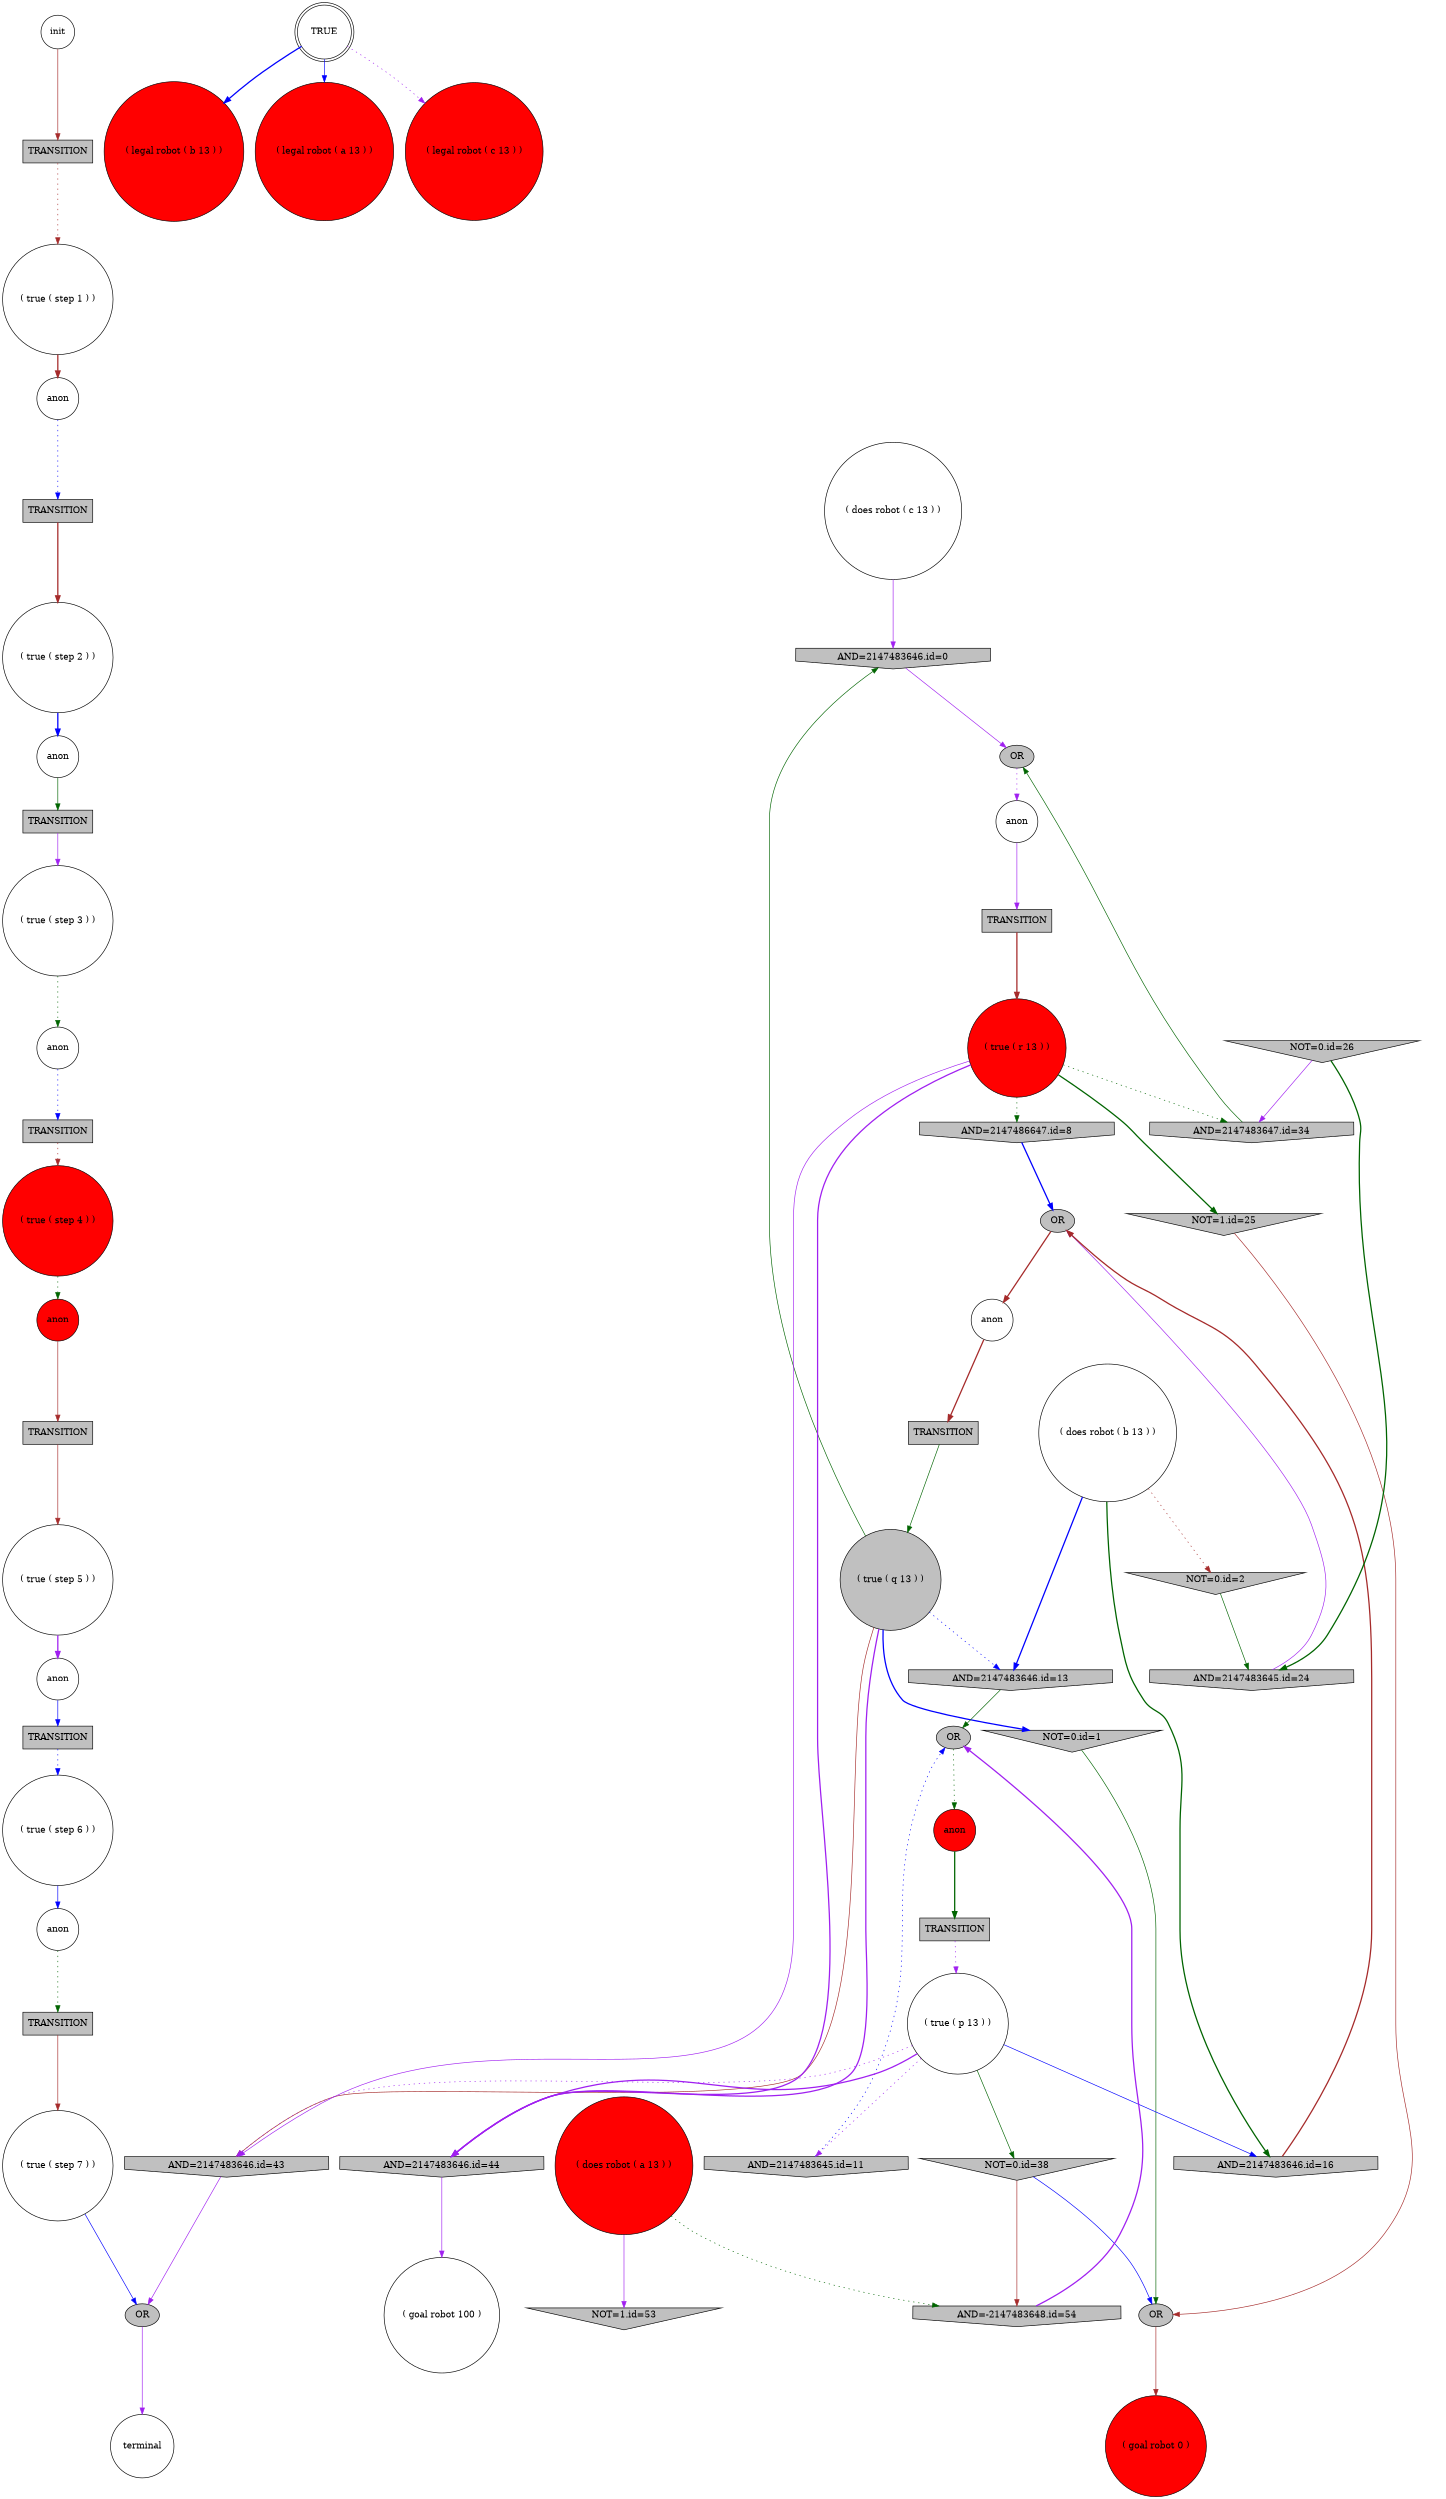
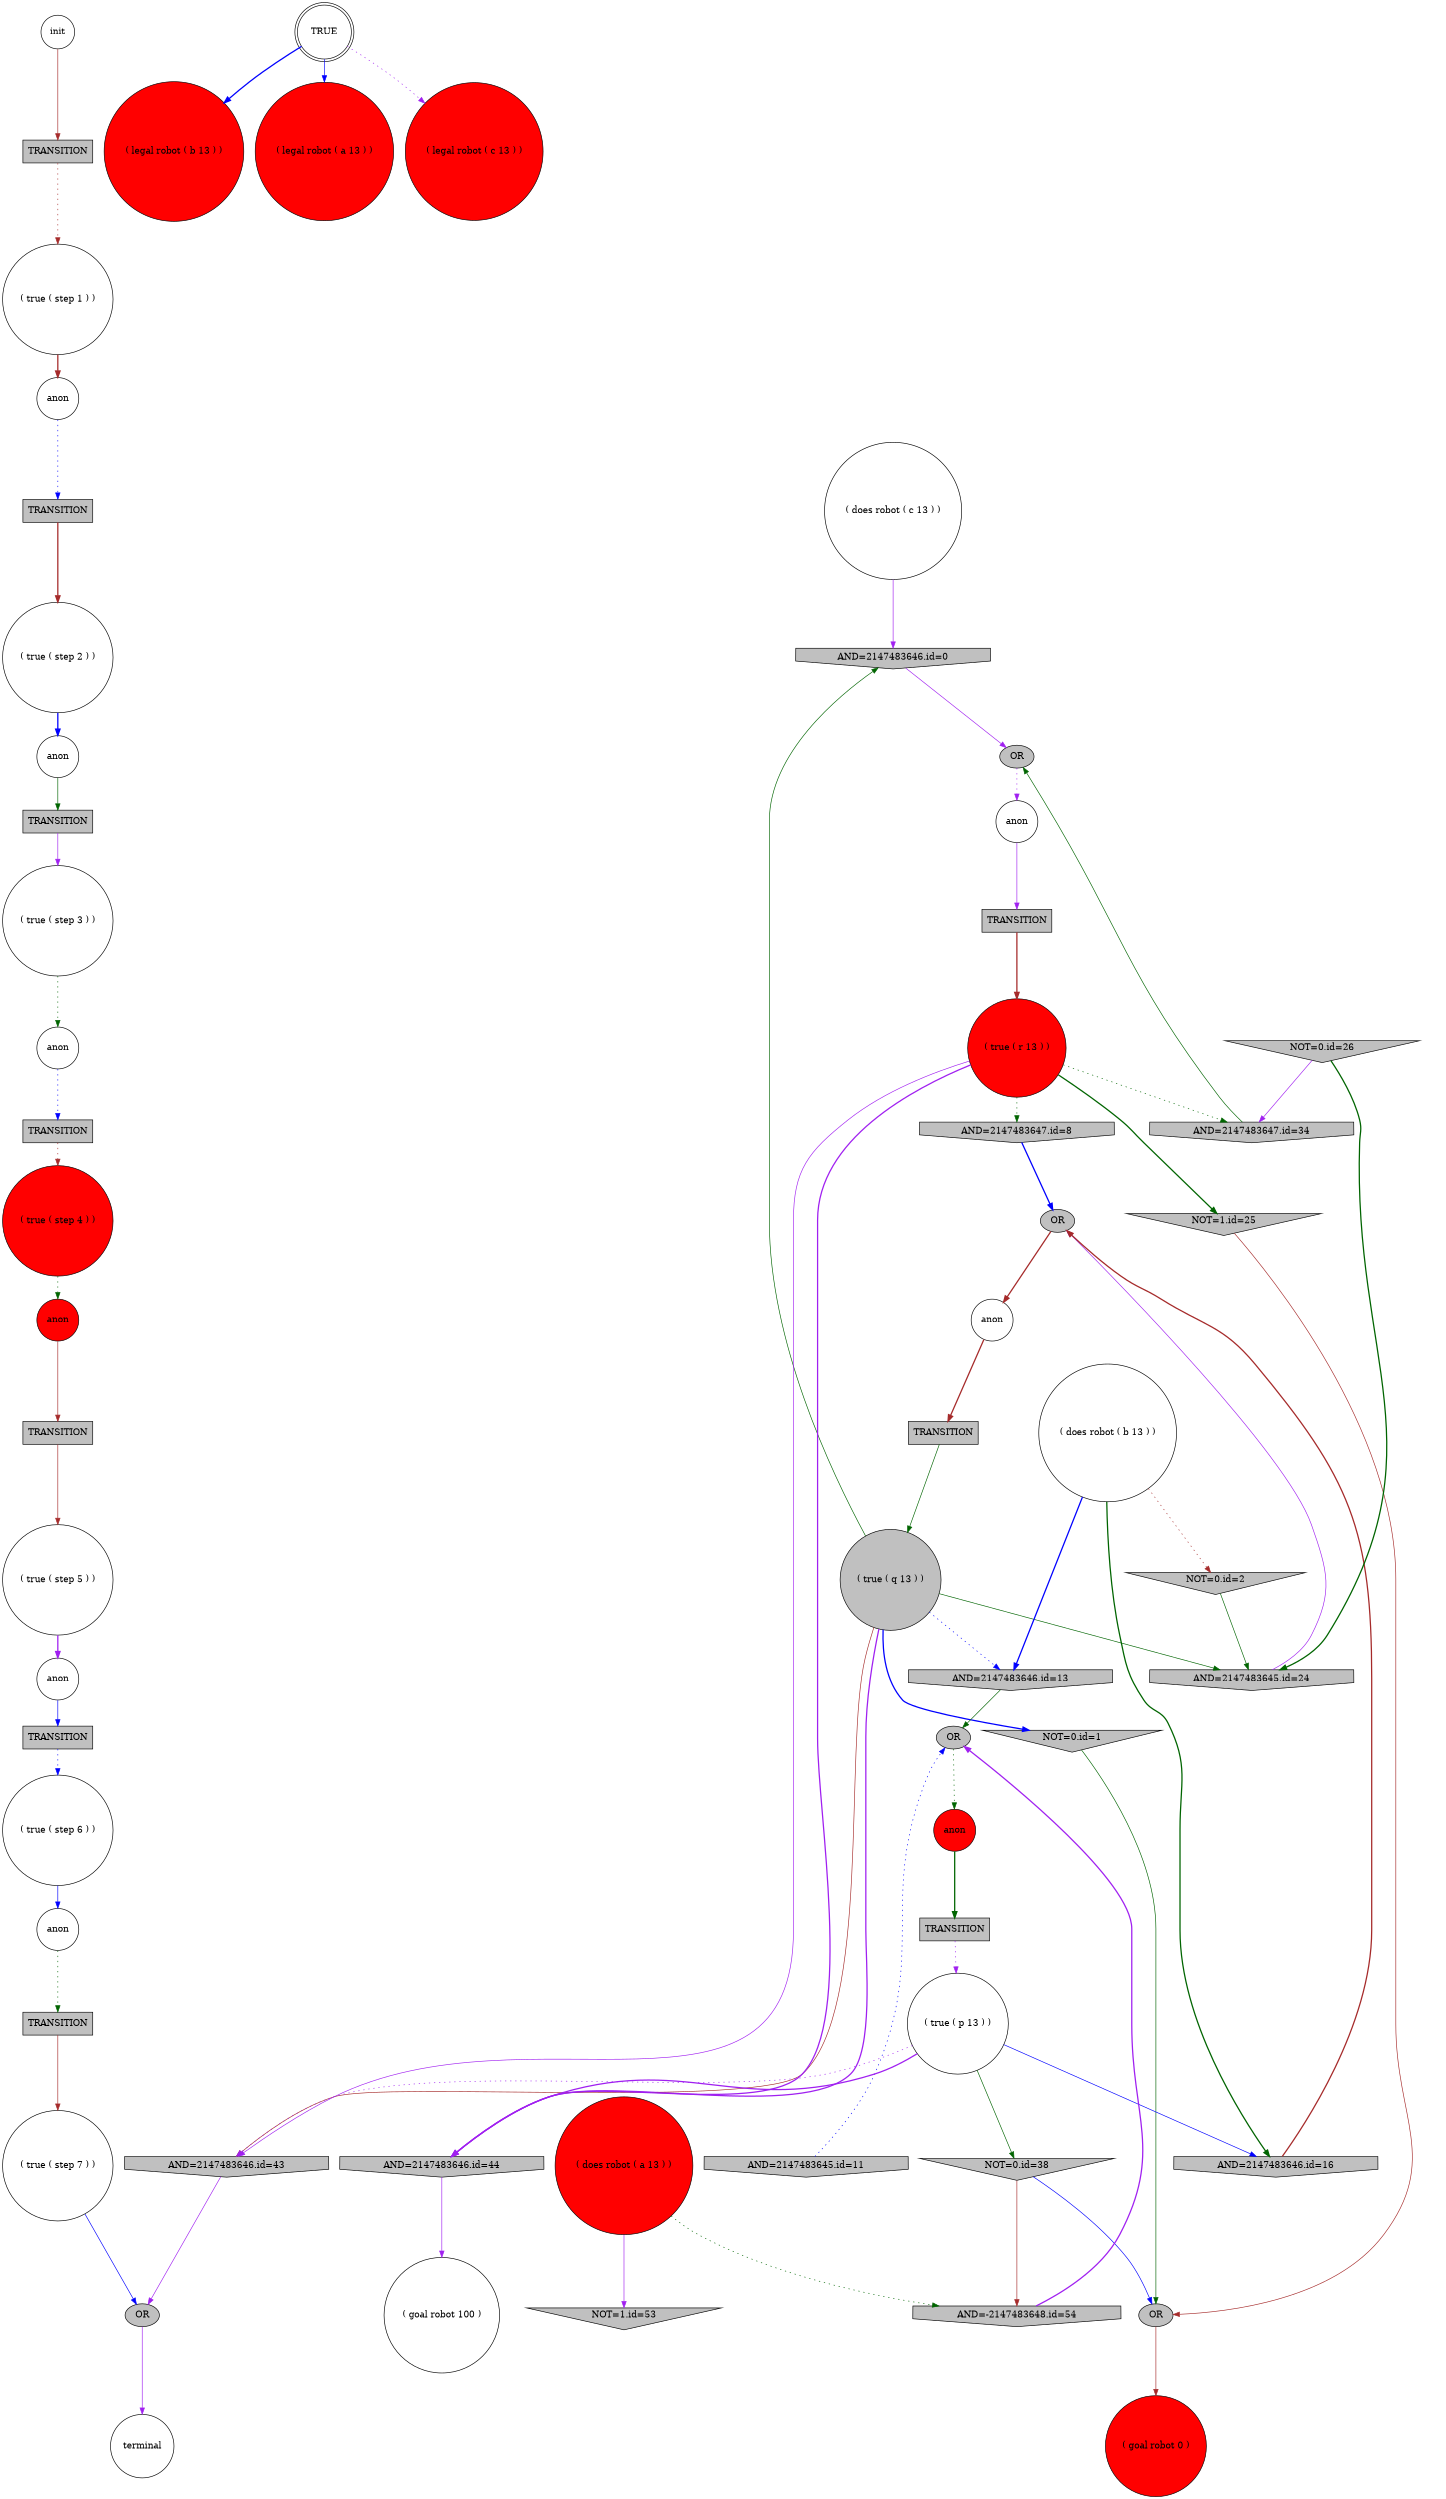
node "AND=2147486647.id=8": label "AND=2147486647.id=8" -> "AND=2147483647.id=8"
edge "( true ( q 13 ) )" -> "AND=2147483645.id=24": added
edge "( true ( p 13 ) )" -> "AND=2147483645.id=11": removed
